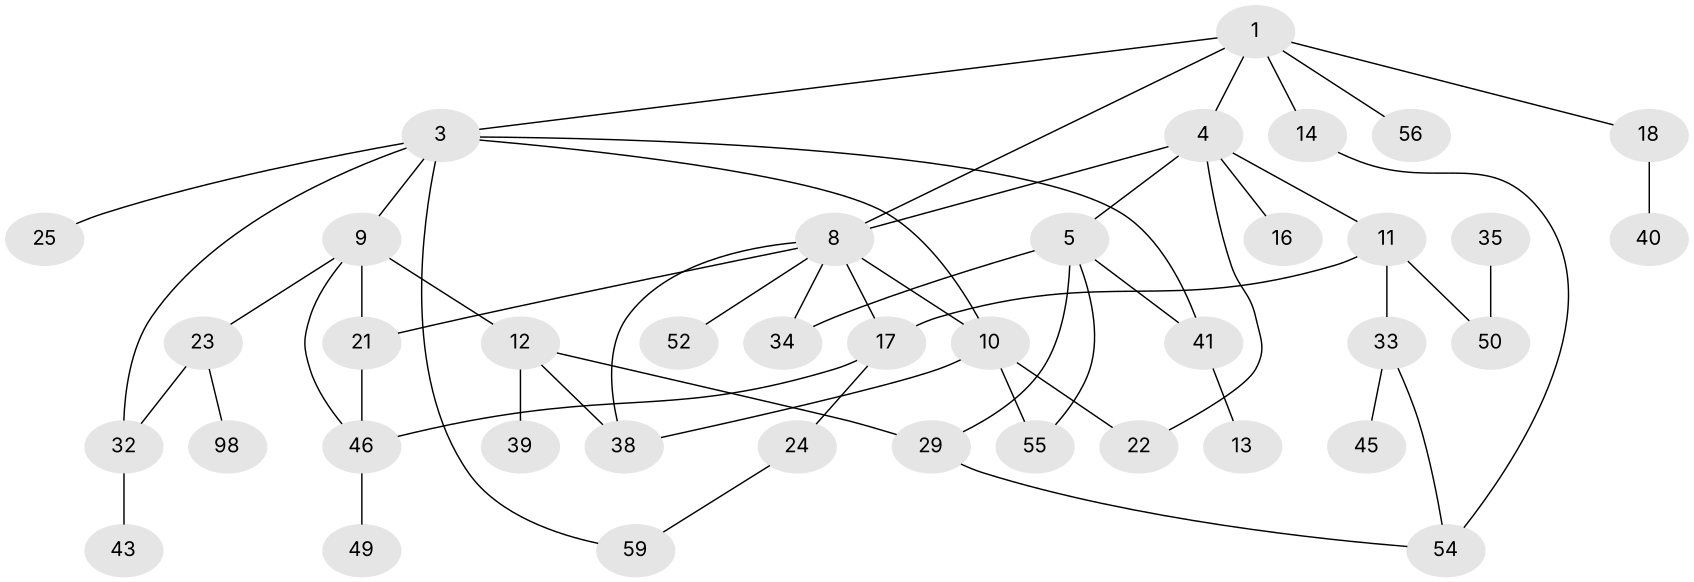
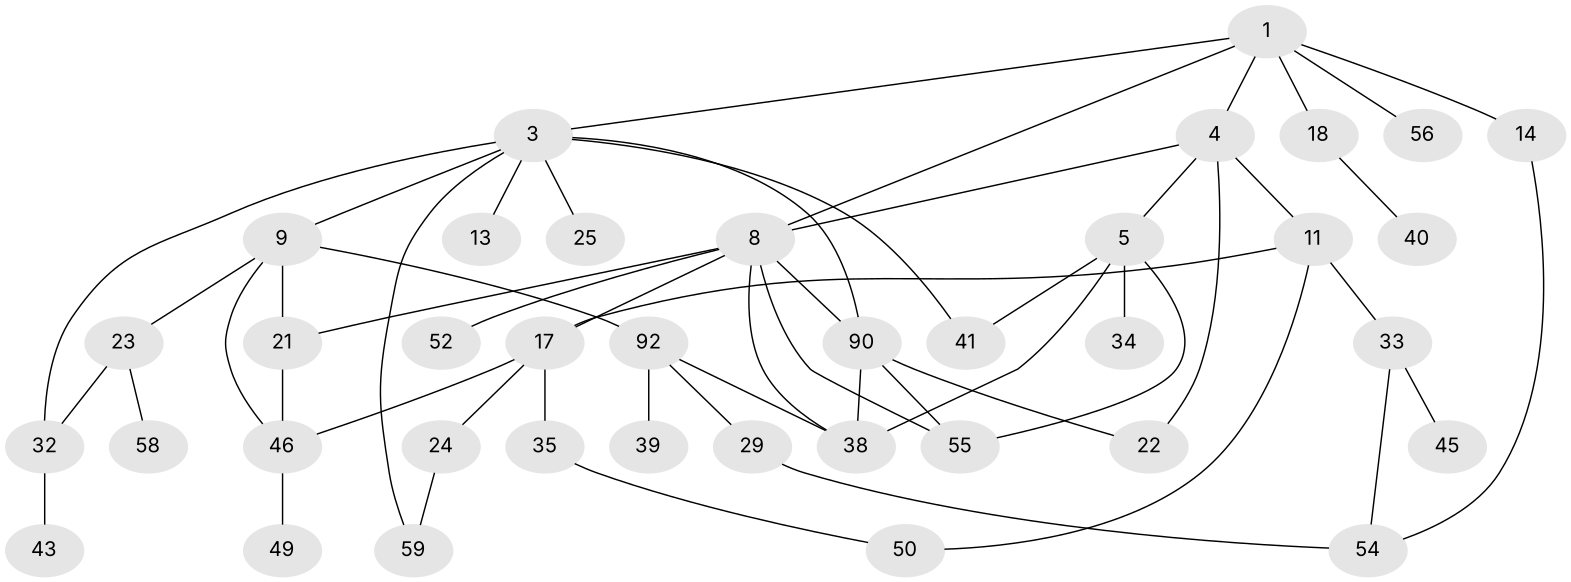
node "16": removed
edge "8" -- "34": now "8" -- "55"
node "12": label "12" -> "92"
node "10": label "10" -> "90"
edge "5" -- "29": now "5" -- "38"
edge "41" -- "13": now "3" -- "13"
edge "17" -- "35": added
node "98": label "98" -> "58"
